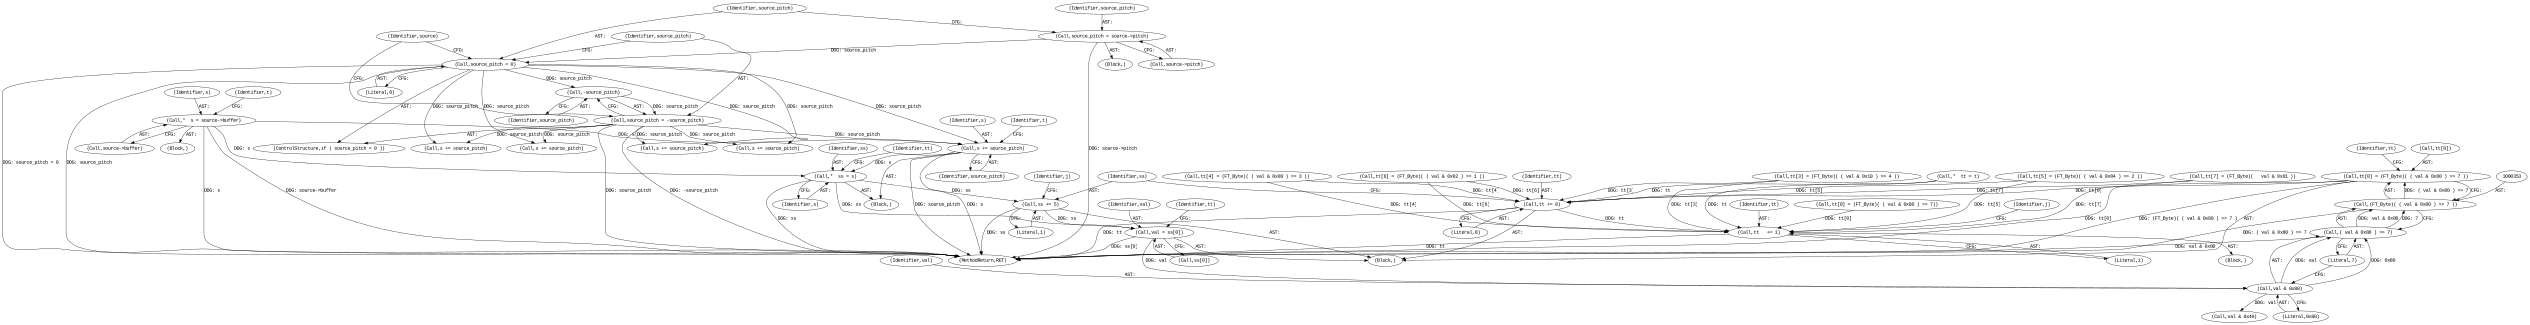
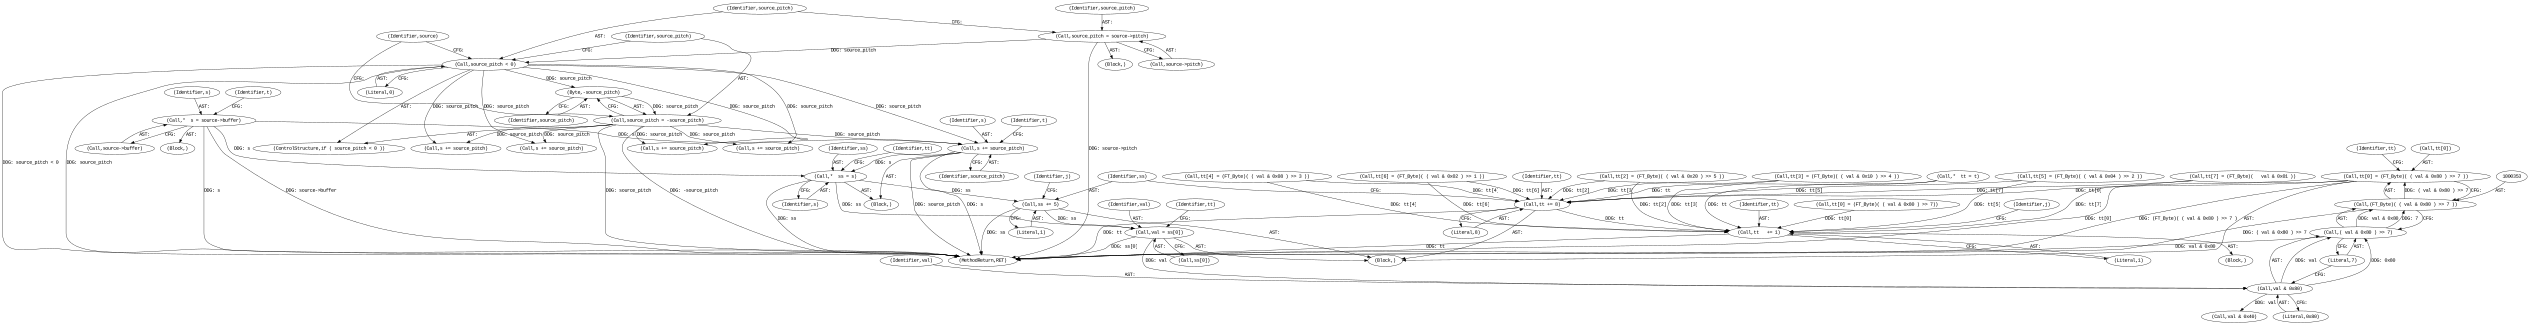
node "(Call,-source_pitch)": label "(Call,-source_pitch)" -> "(Byte,-source_pitch)"
node "(Call,tt[2] = (FT_Byte)( ( val & 0x20 ) >> 5 ))": added
